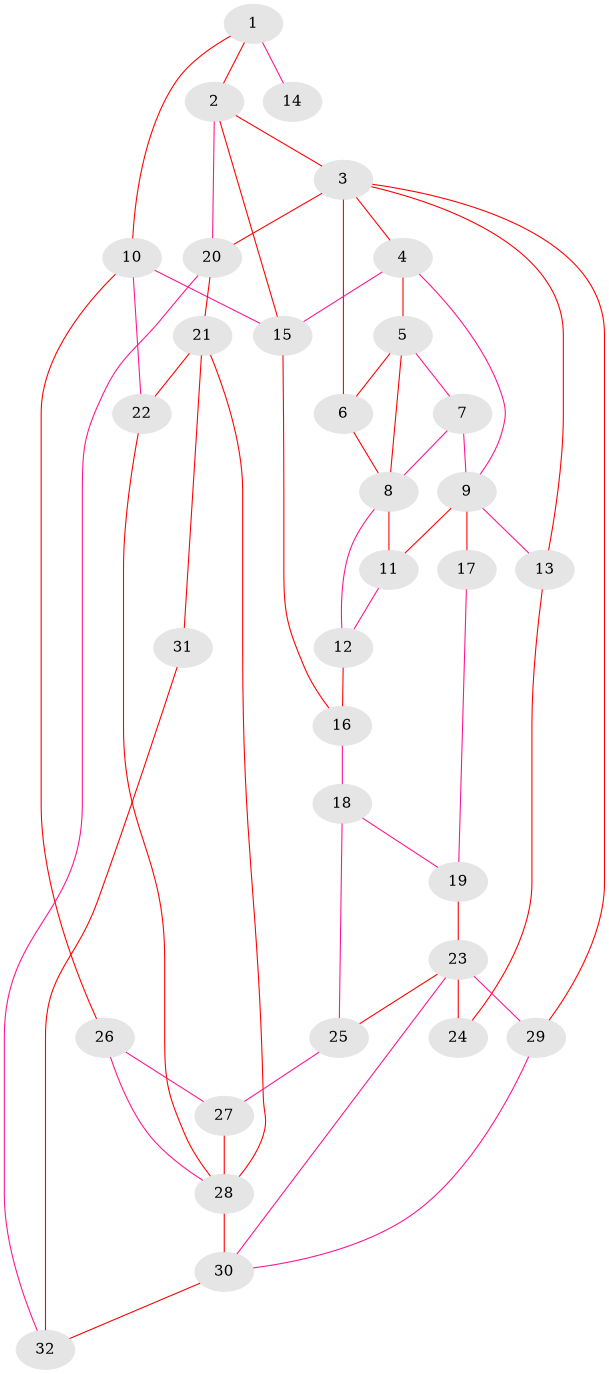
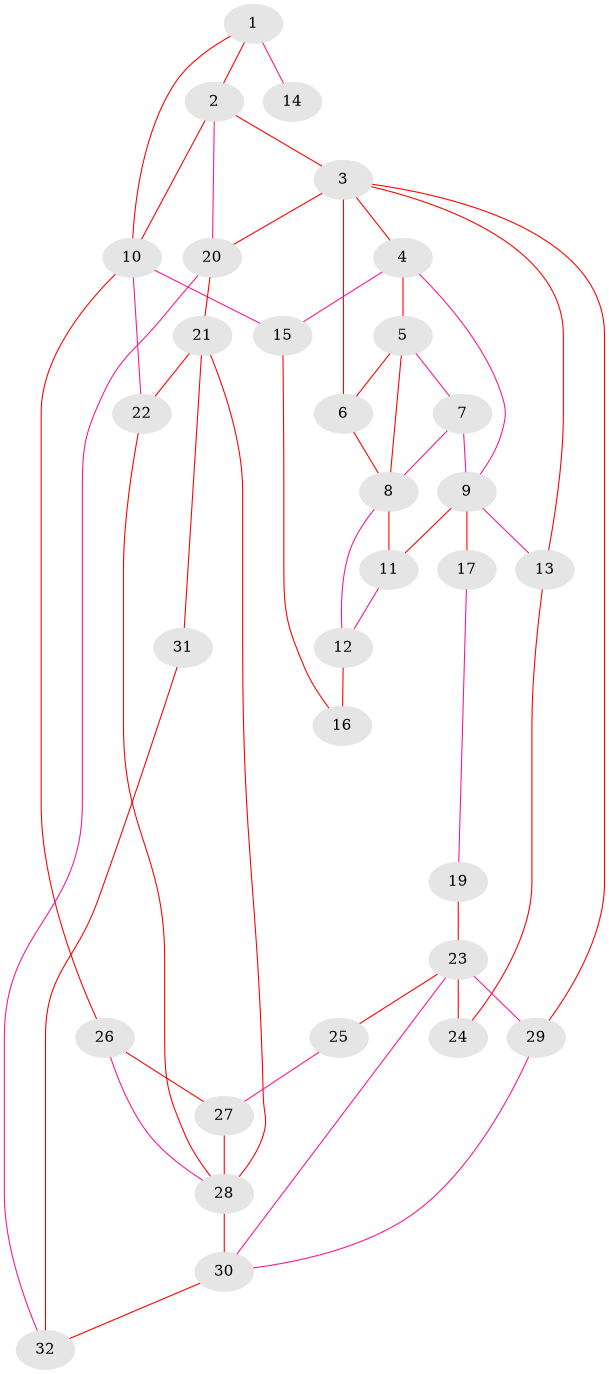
edge "2" -- "15": now "2" -- "10"
node "18": removed
edge "26" -- "27": color deeppink -> red
